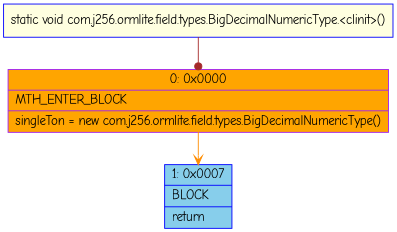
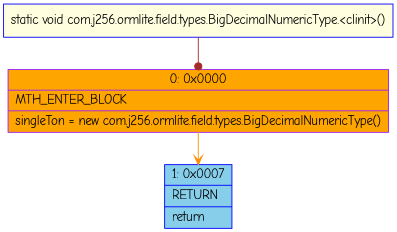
node "1: 0x0007": text "BLOCK" -> "RETURN"
